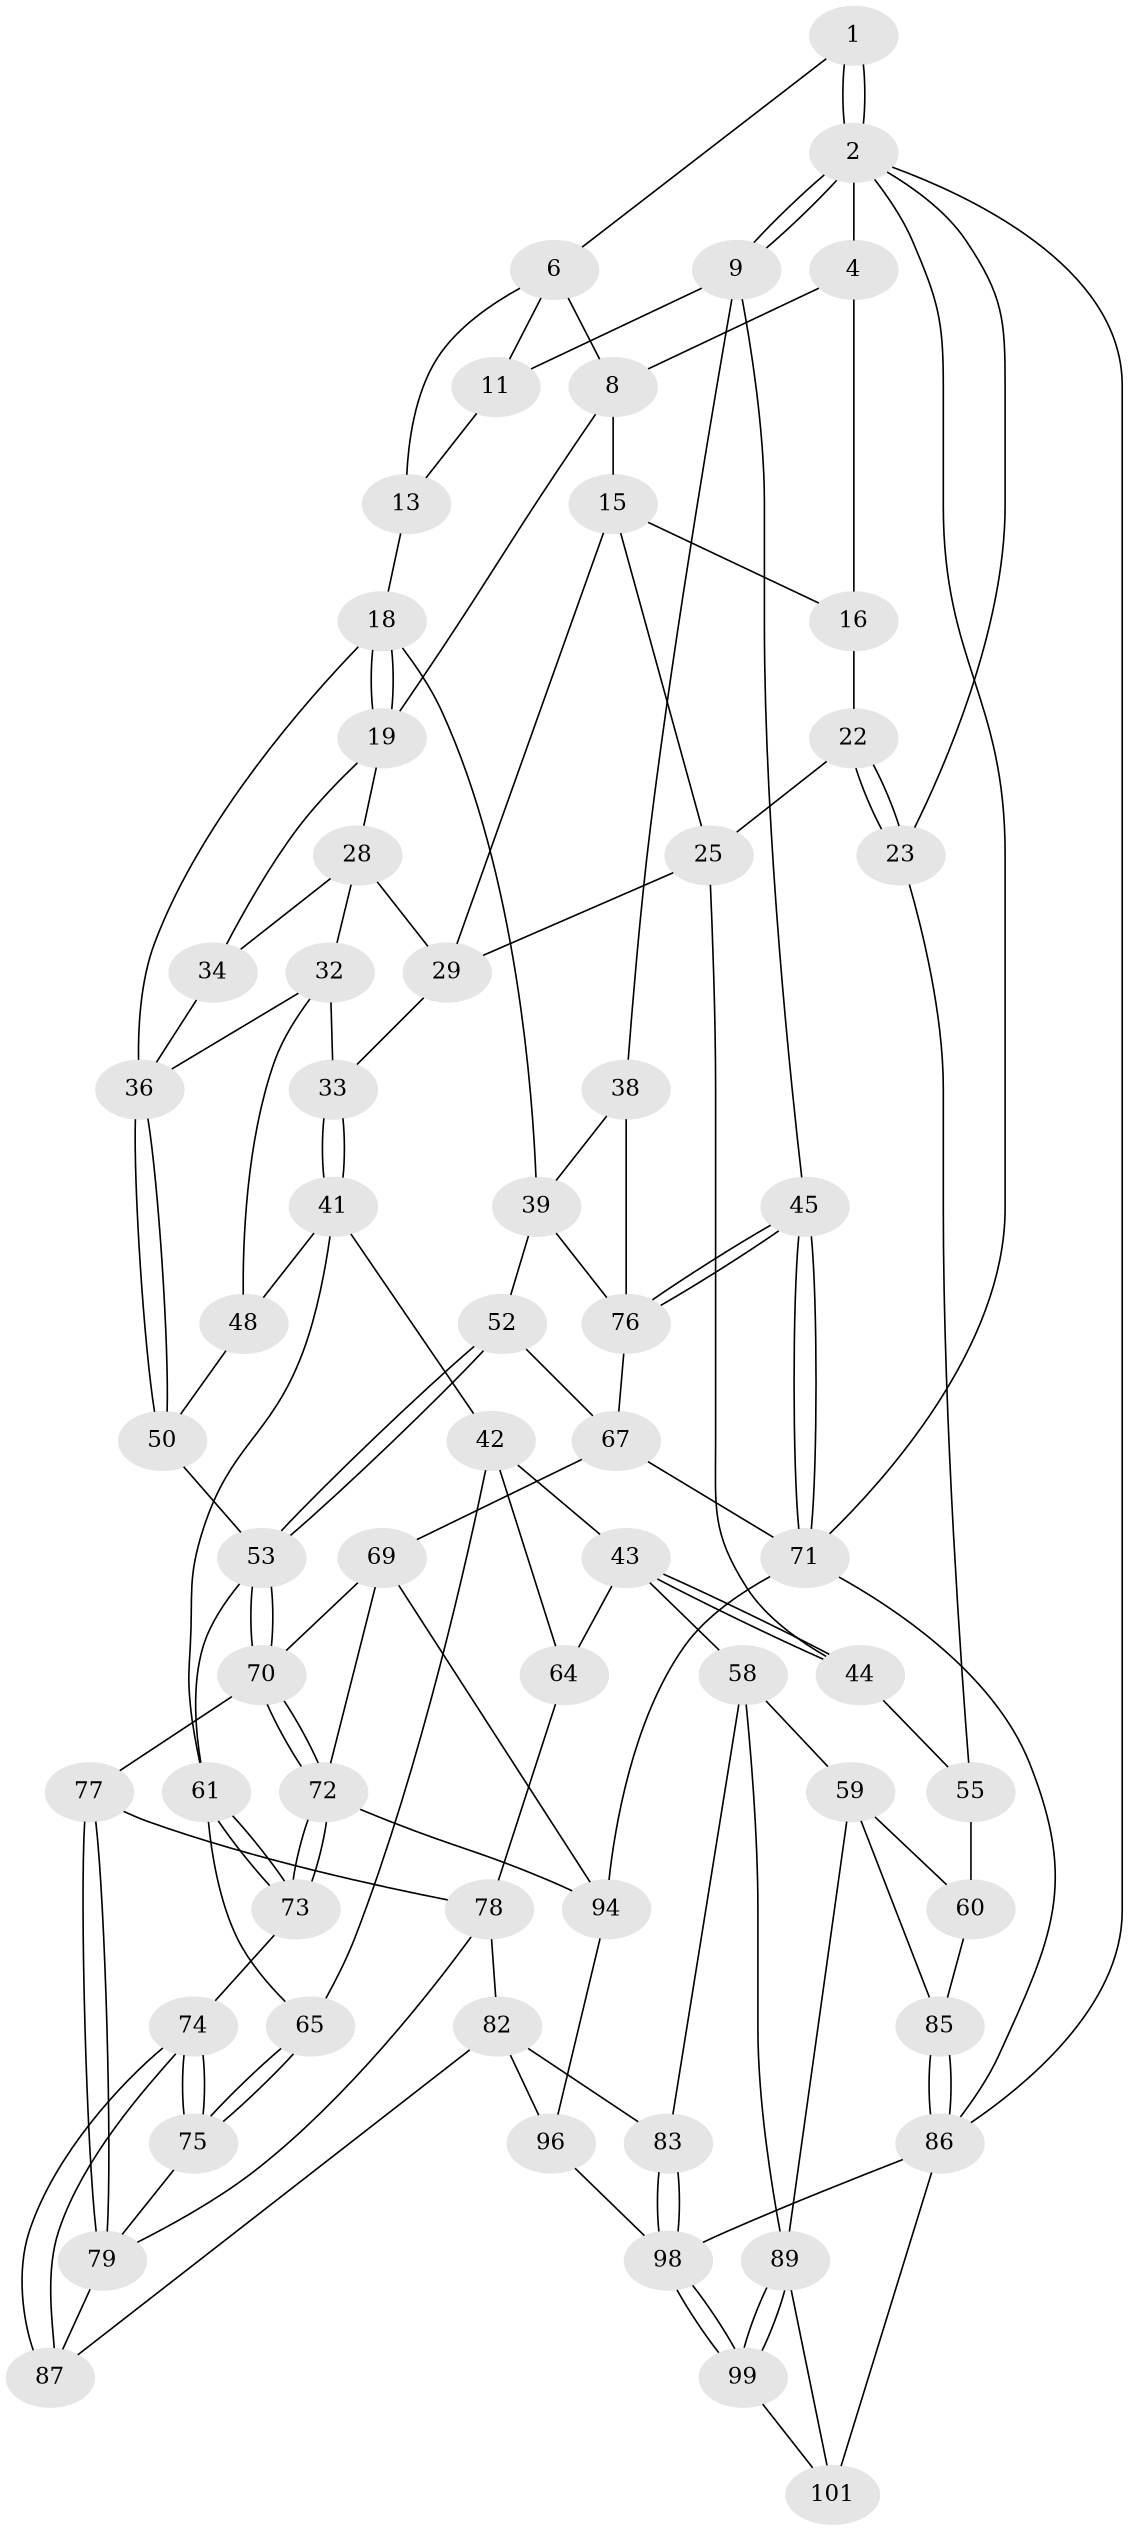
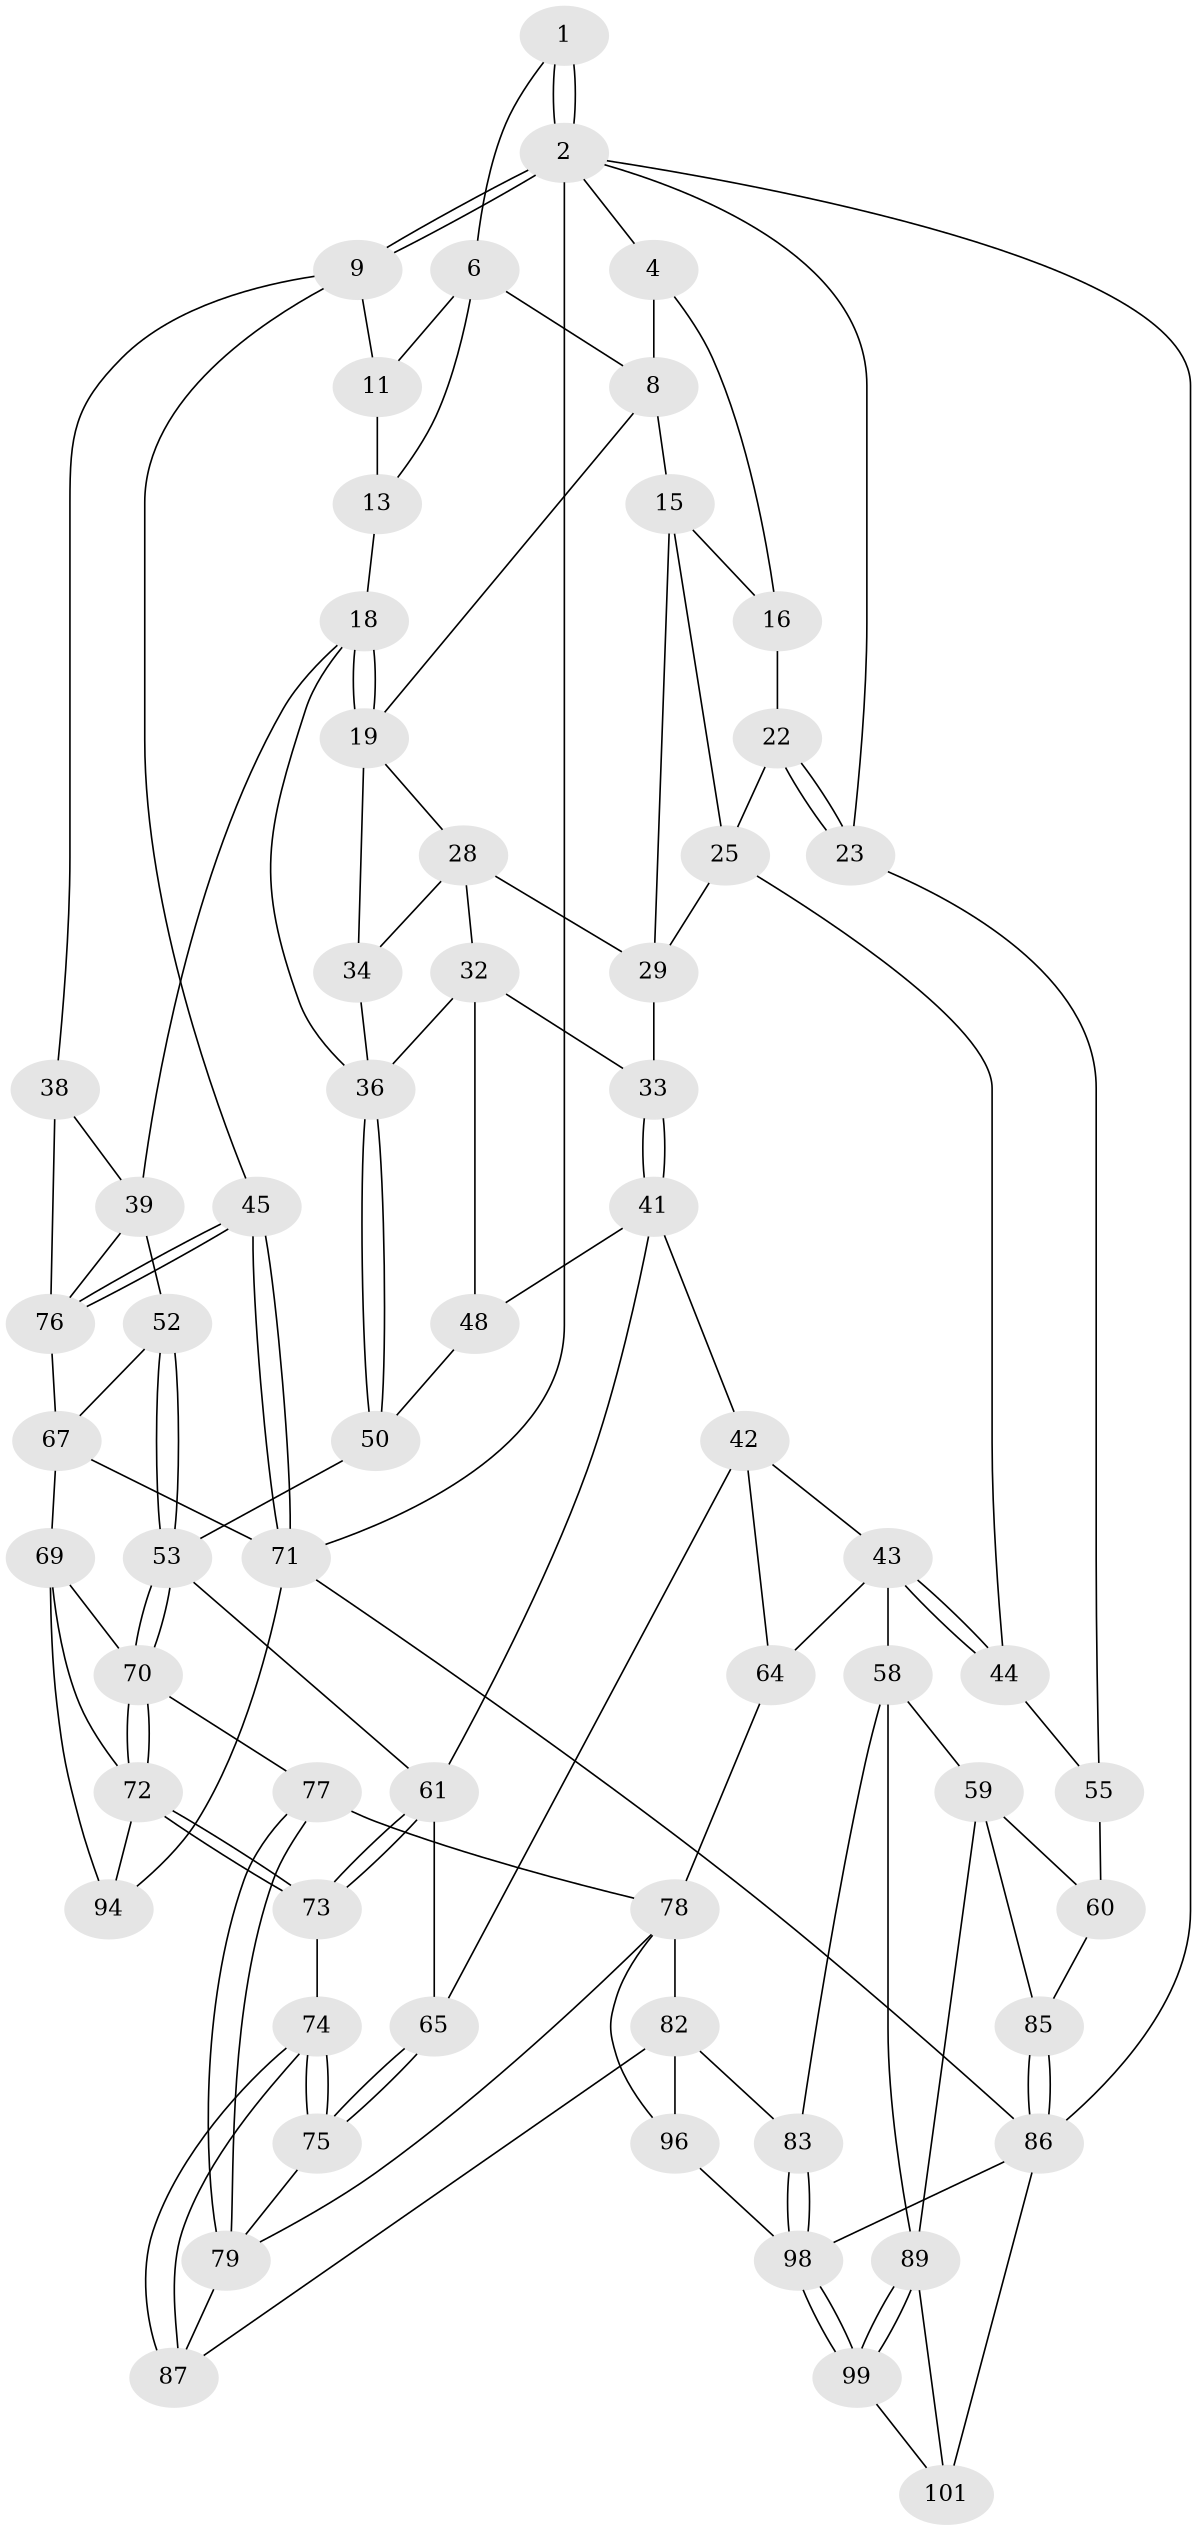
edge "94" -- "96": now "78" -- "96"
